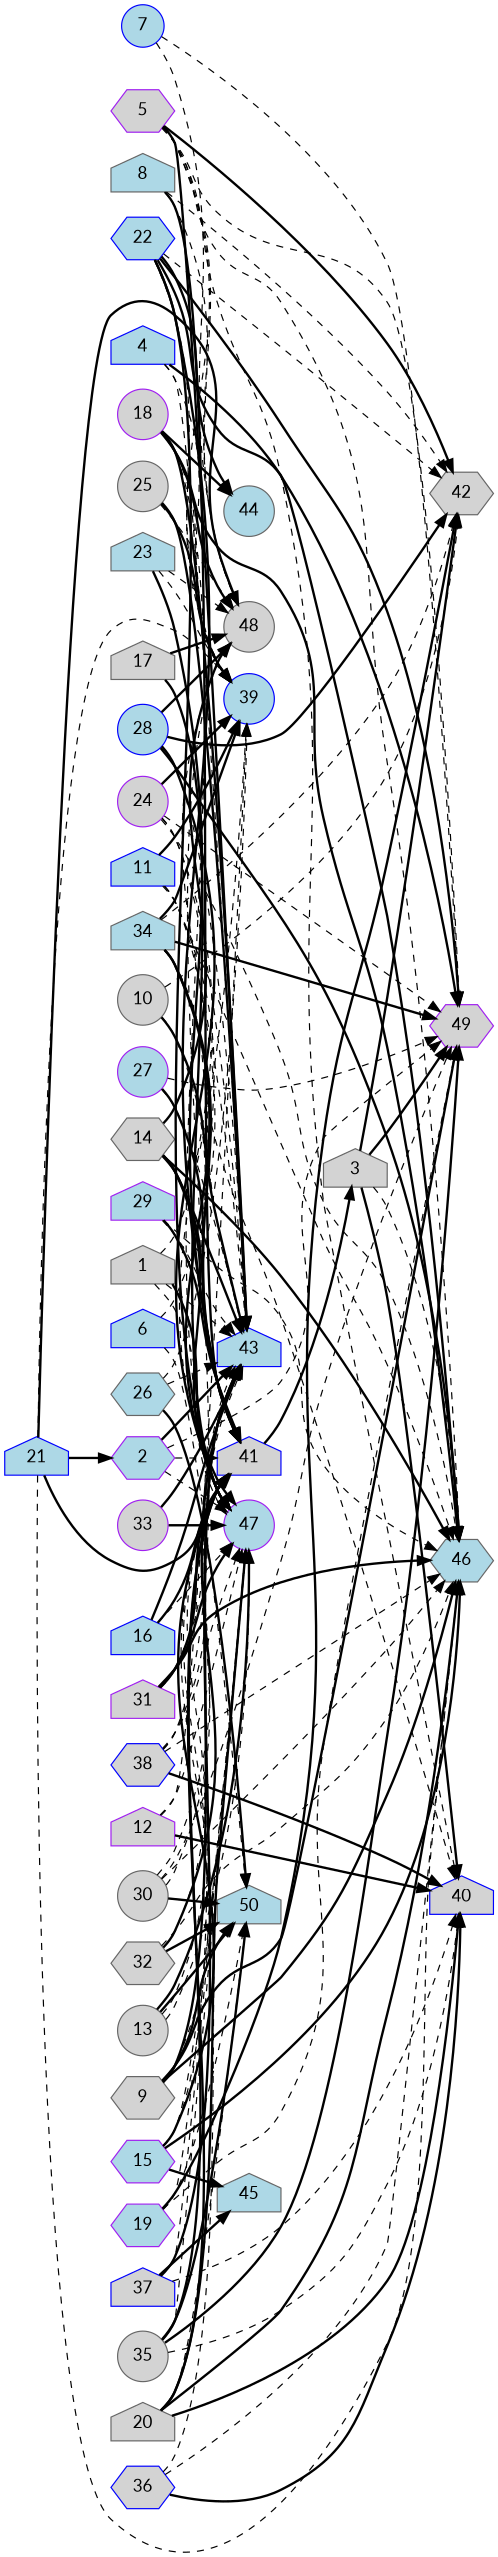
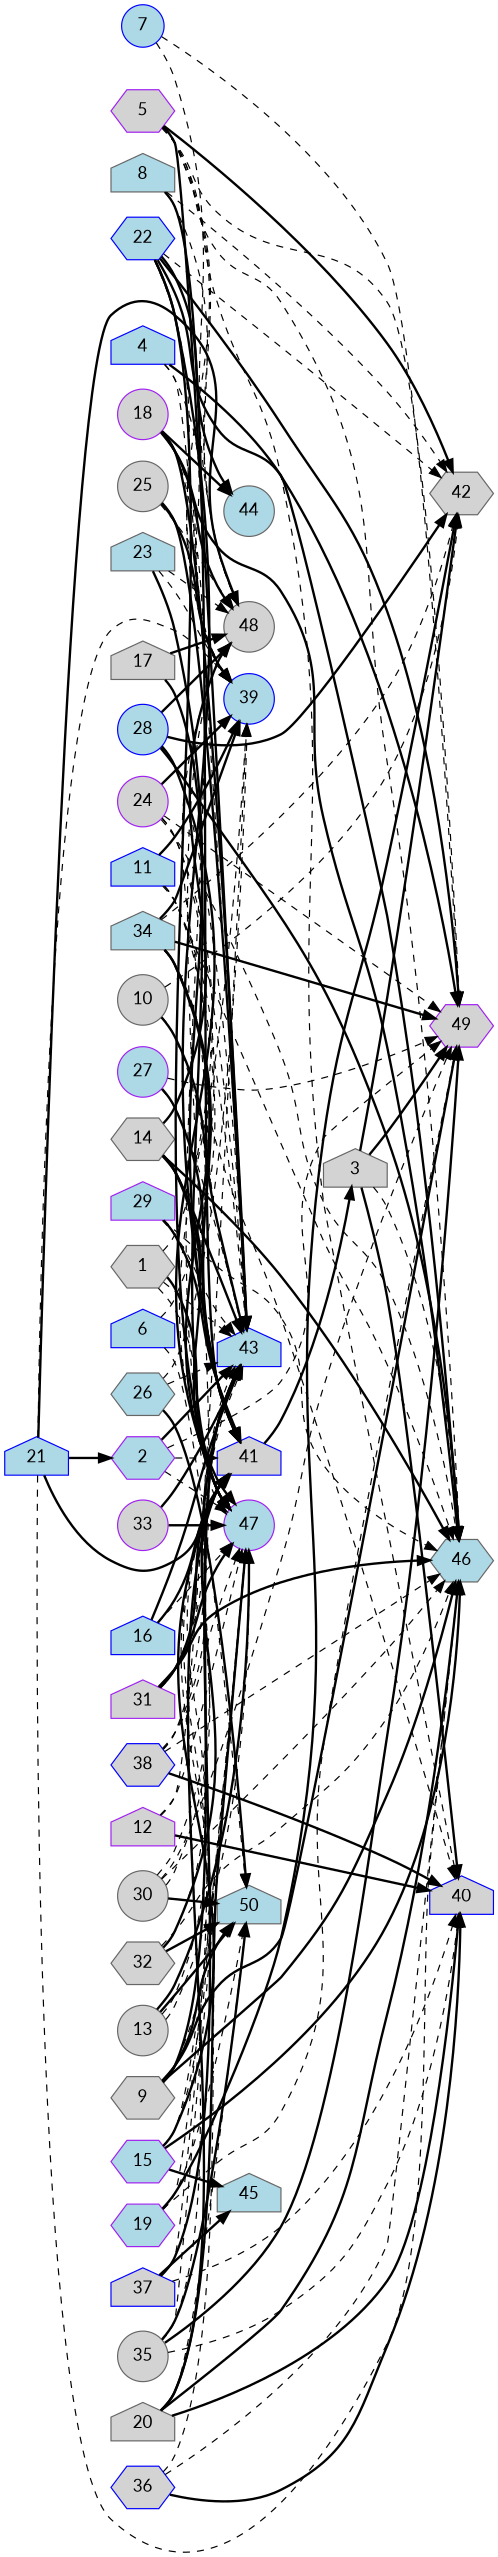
node "1": shape house -> hexagon
edge "35" -> "41": style bold -> dashed
